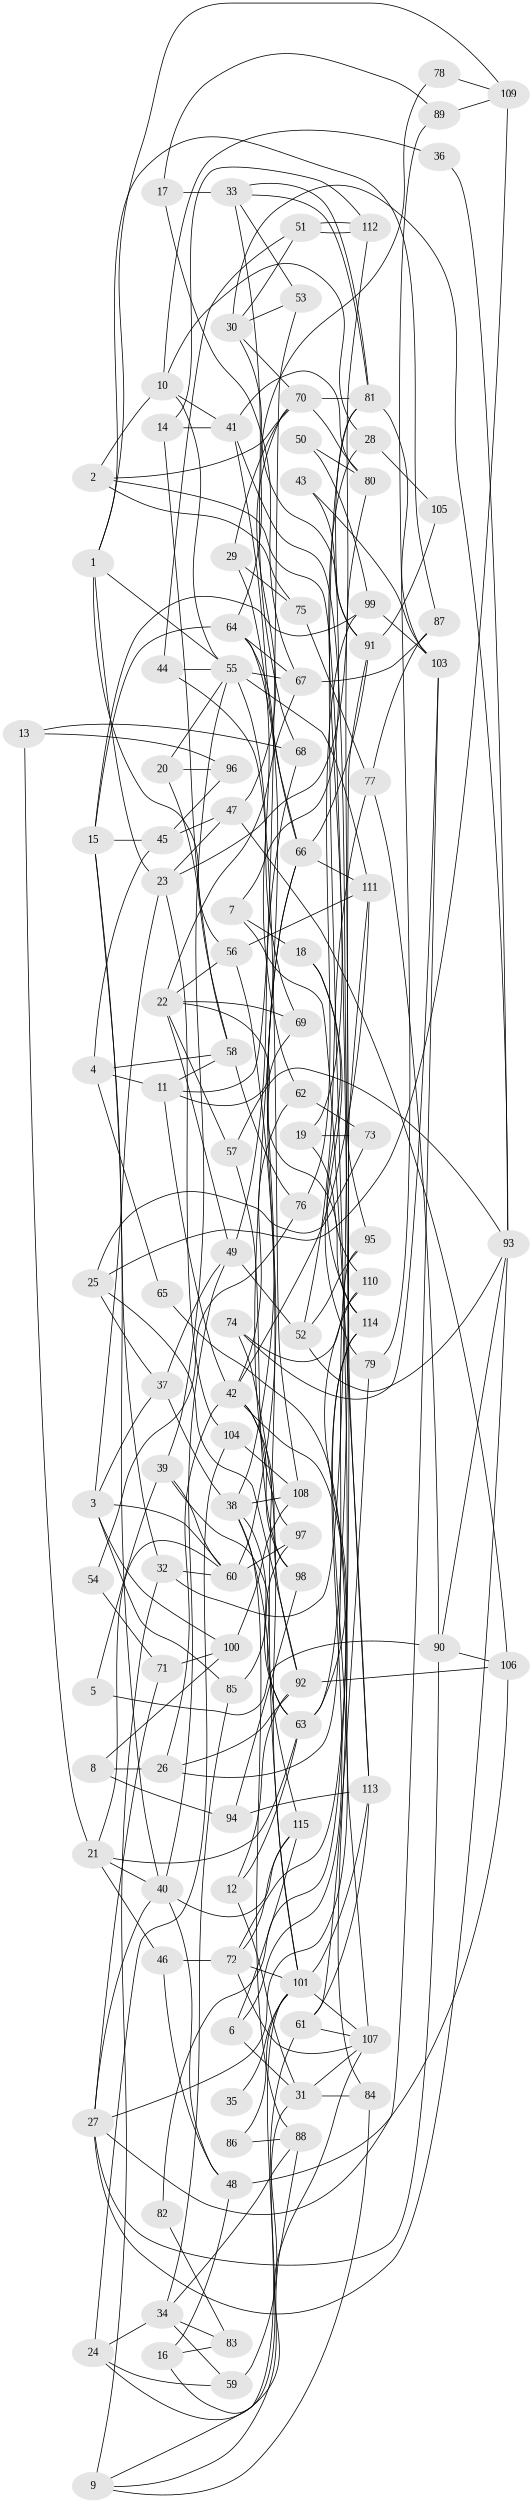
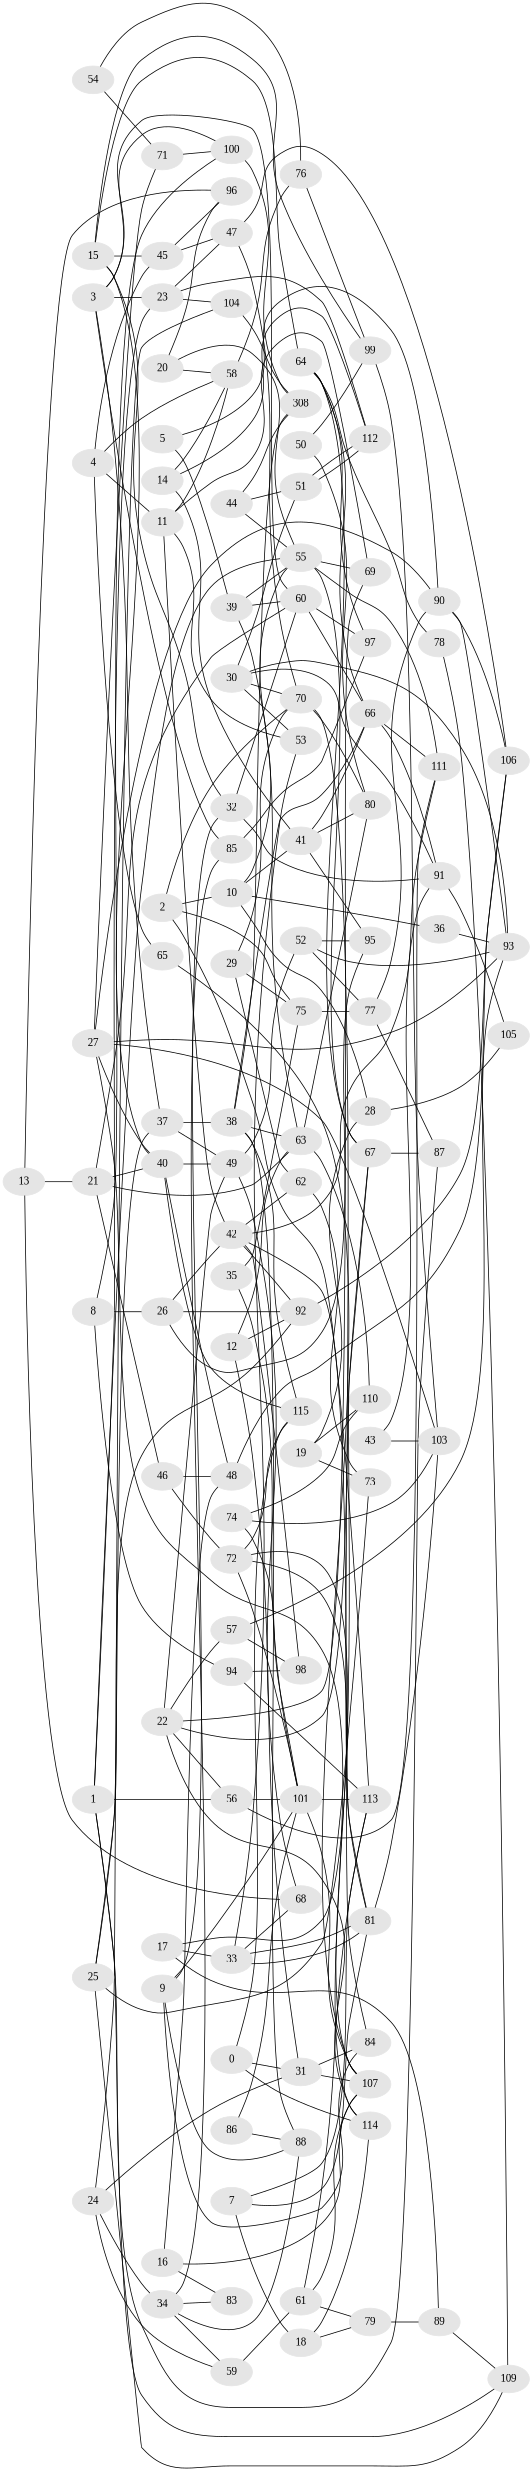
edge "75" -- "35": added
node "108": label "108" -> "308"
node "6": label "6" -> "0"
node "82": removed
